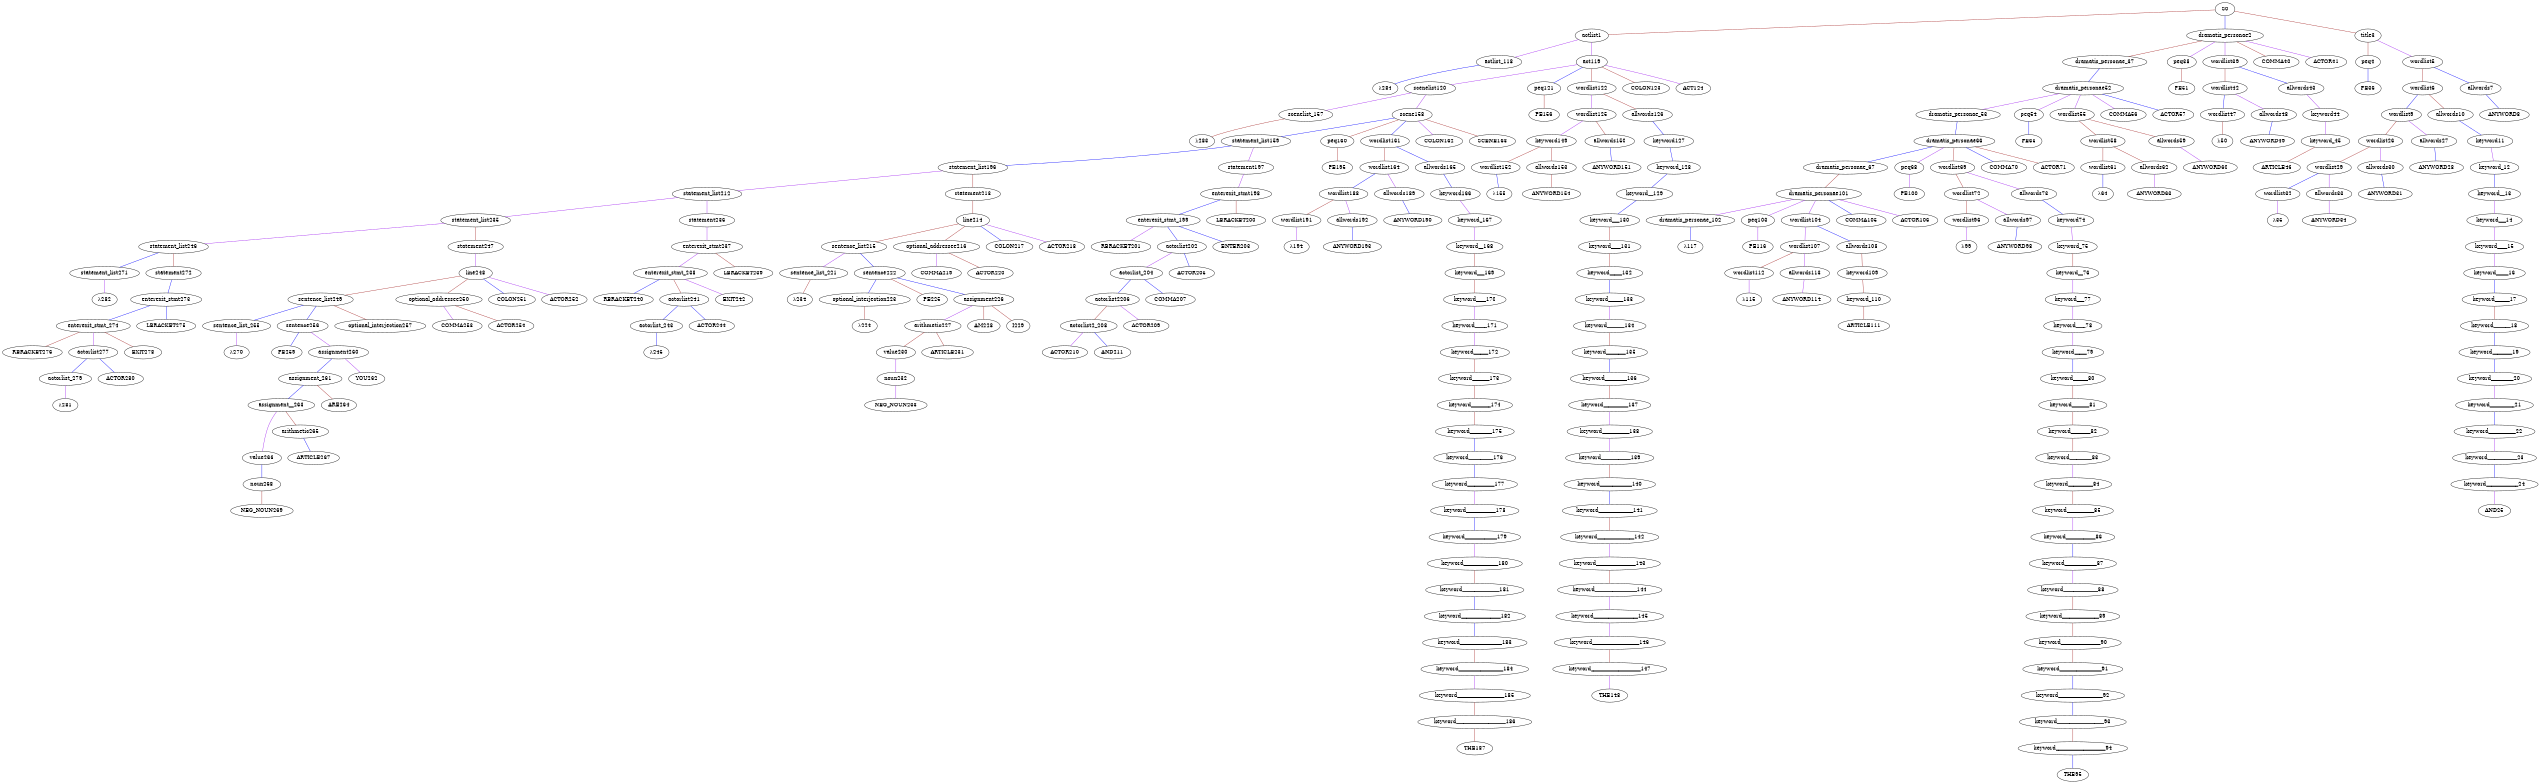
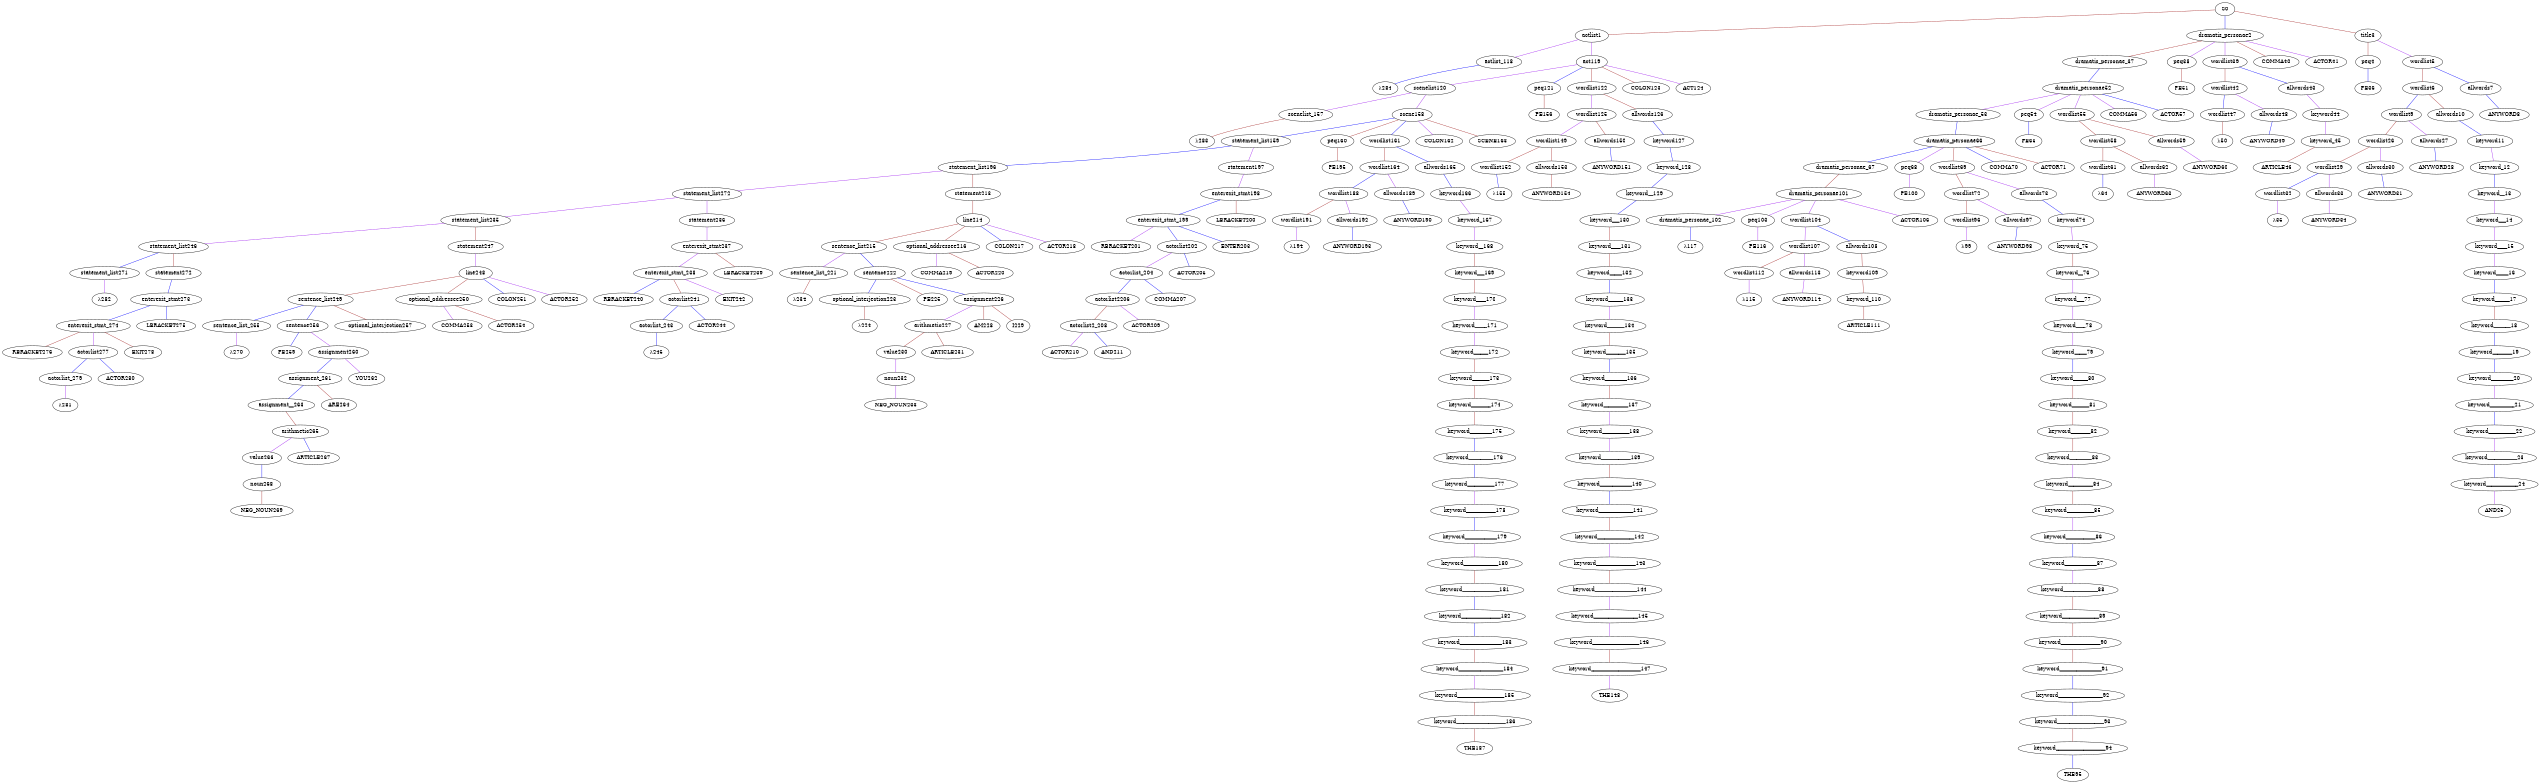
node "keyword149": label "keyword149" -> "wordlist149"
node "statement_list212": label "statement_list212" -> "statement_list272"
node "COMMA105": removed
edge "assignment__263" -- "value266": now "arithmetic265" -- "value266"
